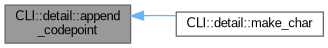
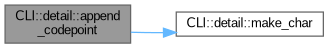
edge "CLI::detail::make_char" -> "CLI::detail::append _codepoint": reversed
